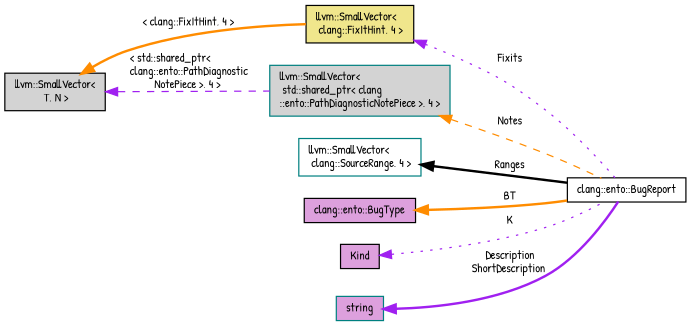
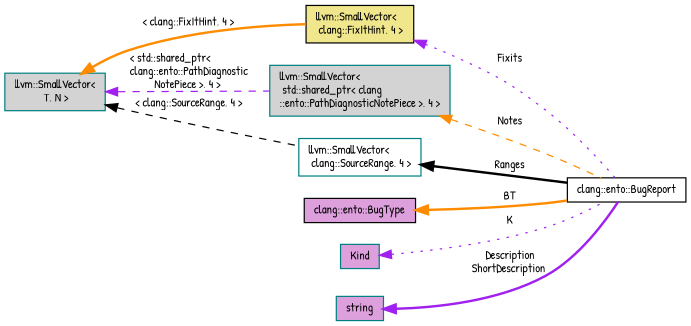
node "llvm::SmallVector< T, N >": color black -> teal
edge "llvm::SmallVector< clang::SourceRange, 4 >" -> "llvm::SmallVector< T, N >": added, label "< clang::SourceRange, 4 >"
node "Kind": color black -> teal
